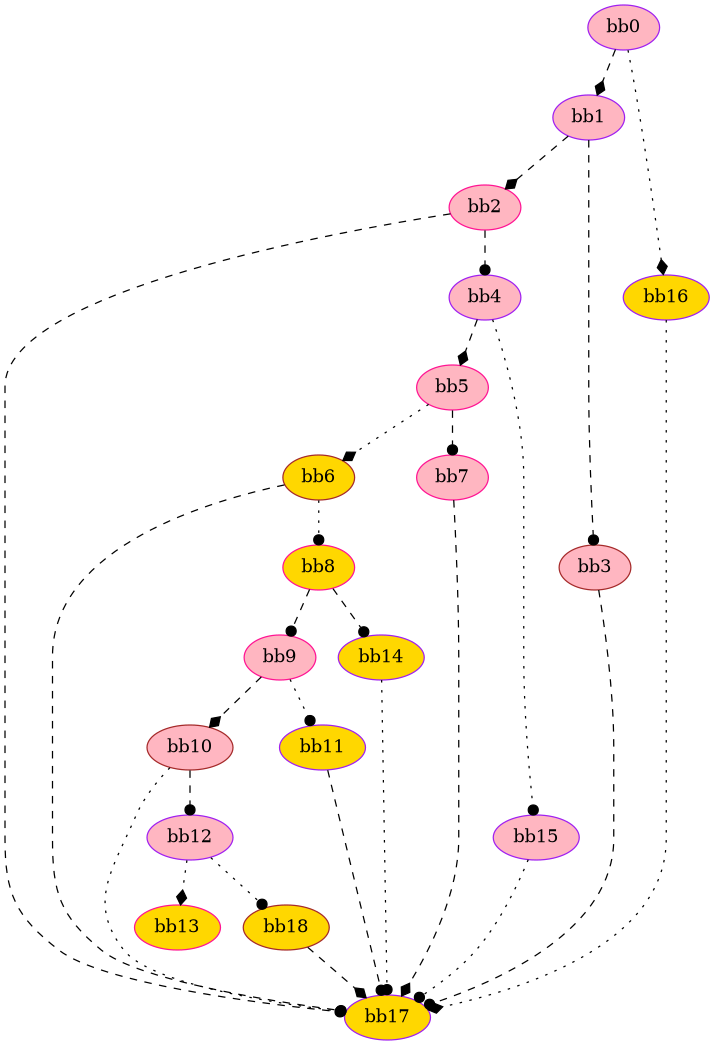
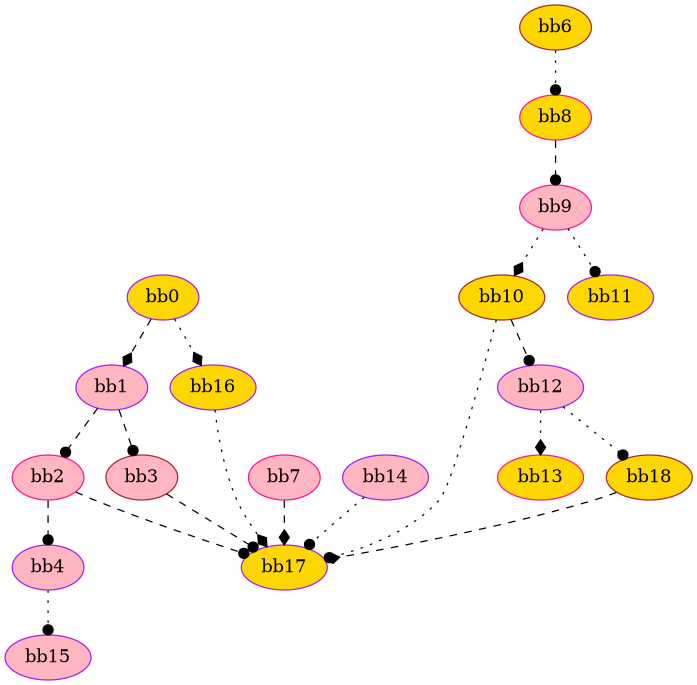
node "bb0": fillcolor lightpink -> gold
edge "bb1" -> "bb2": arrowhead diamond -> dot
node "bb5": removed
edge "bb8" -> "bb14": removed
node "bb14": fillcolor gold -> lightpink
edge "bb9" -> "bb10": style dashed -> dotted
node "bb10": fillcolor lightpink -> gold
edge "bb6" -> "bb17": removed
edge "bb11" -> "bb17": removed
edge "bb15" -> "bb17": removed
